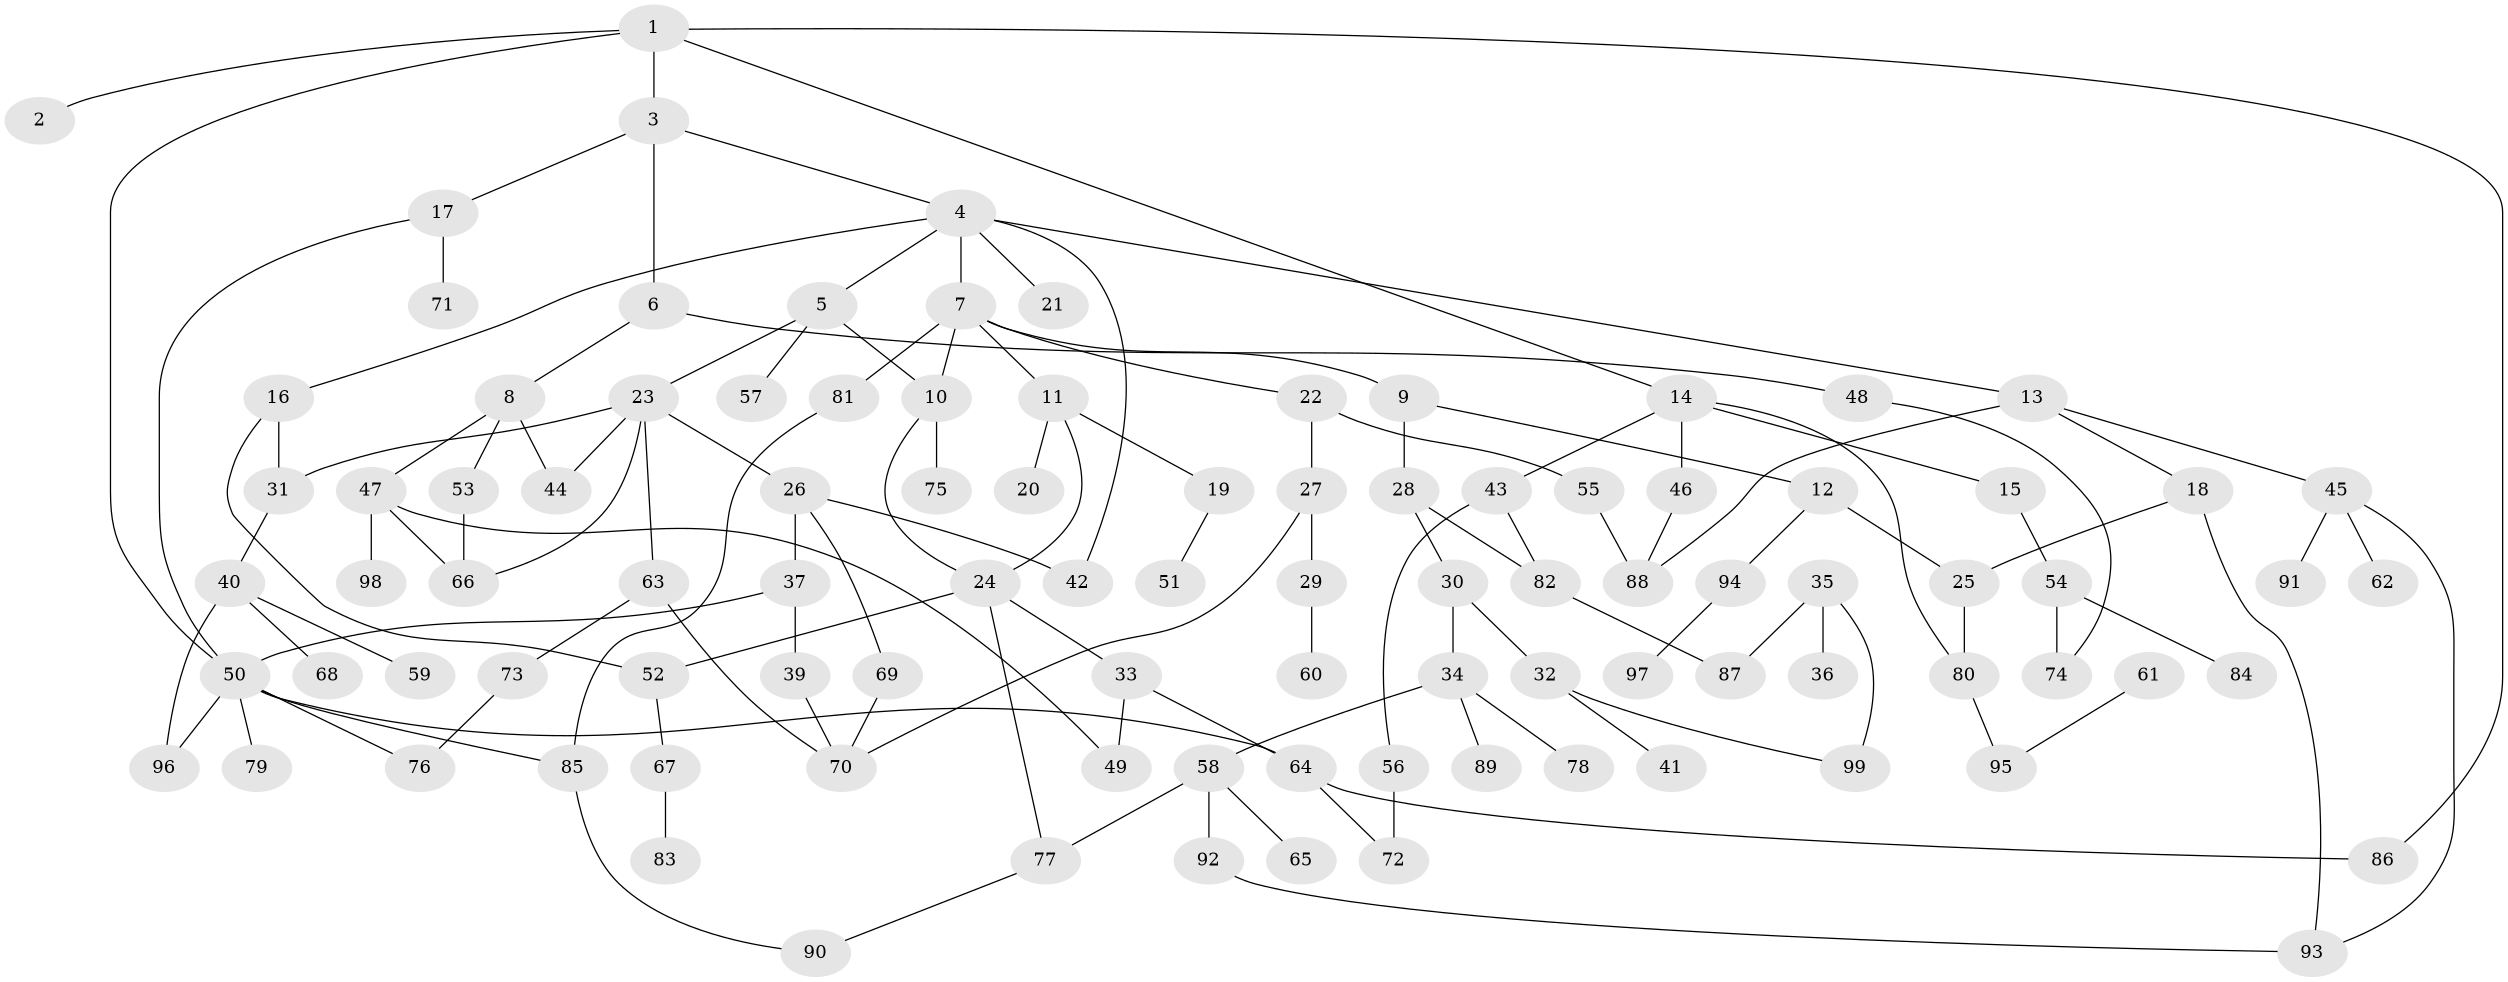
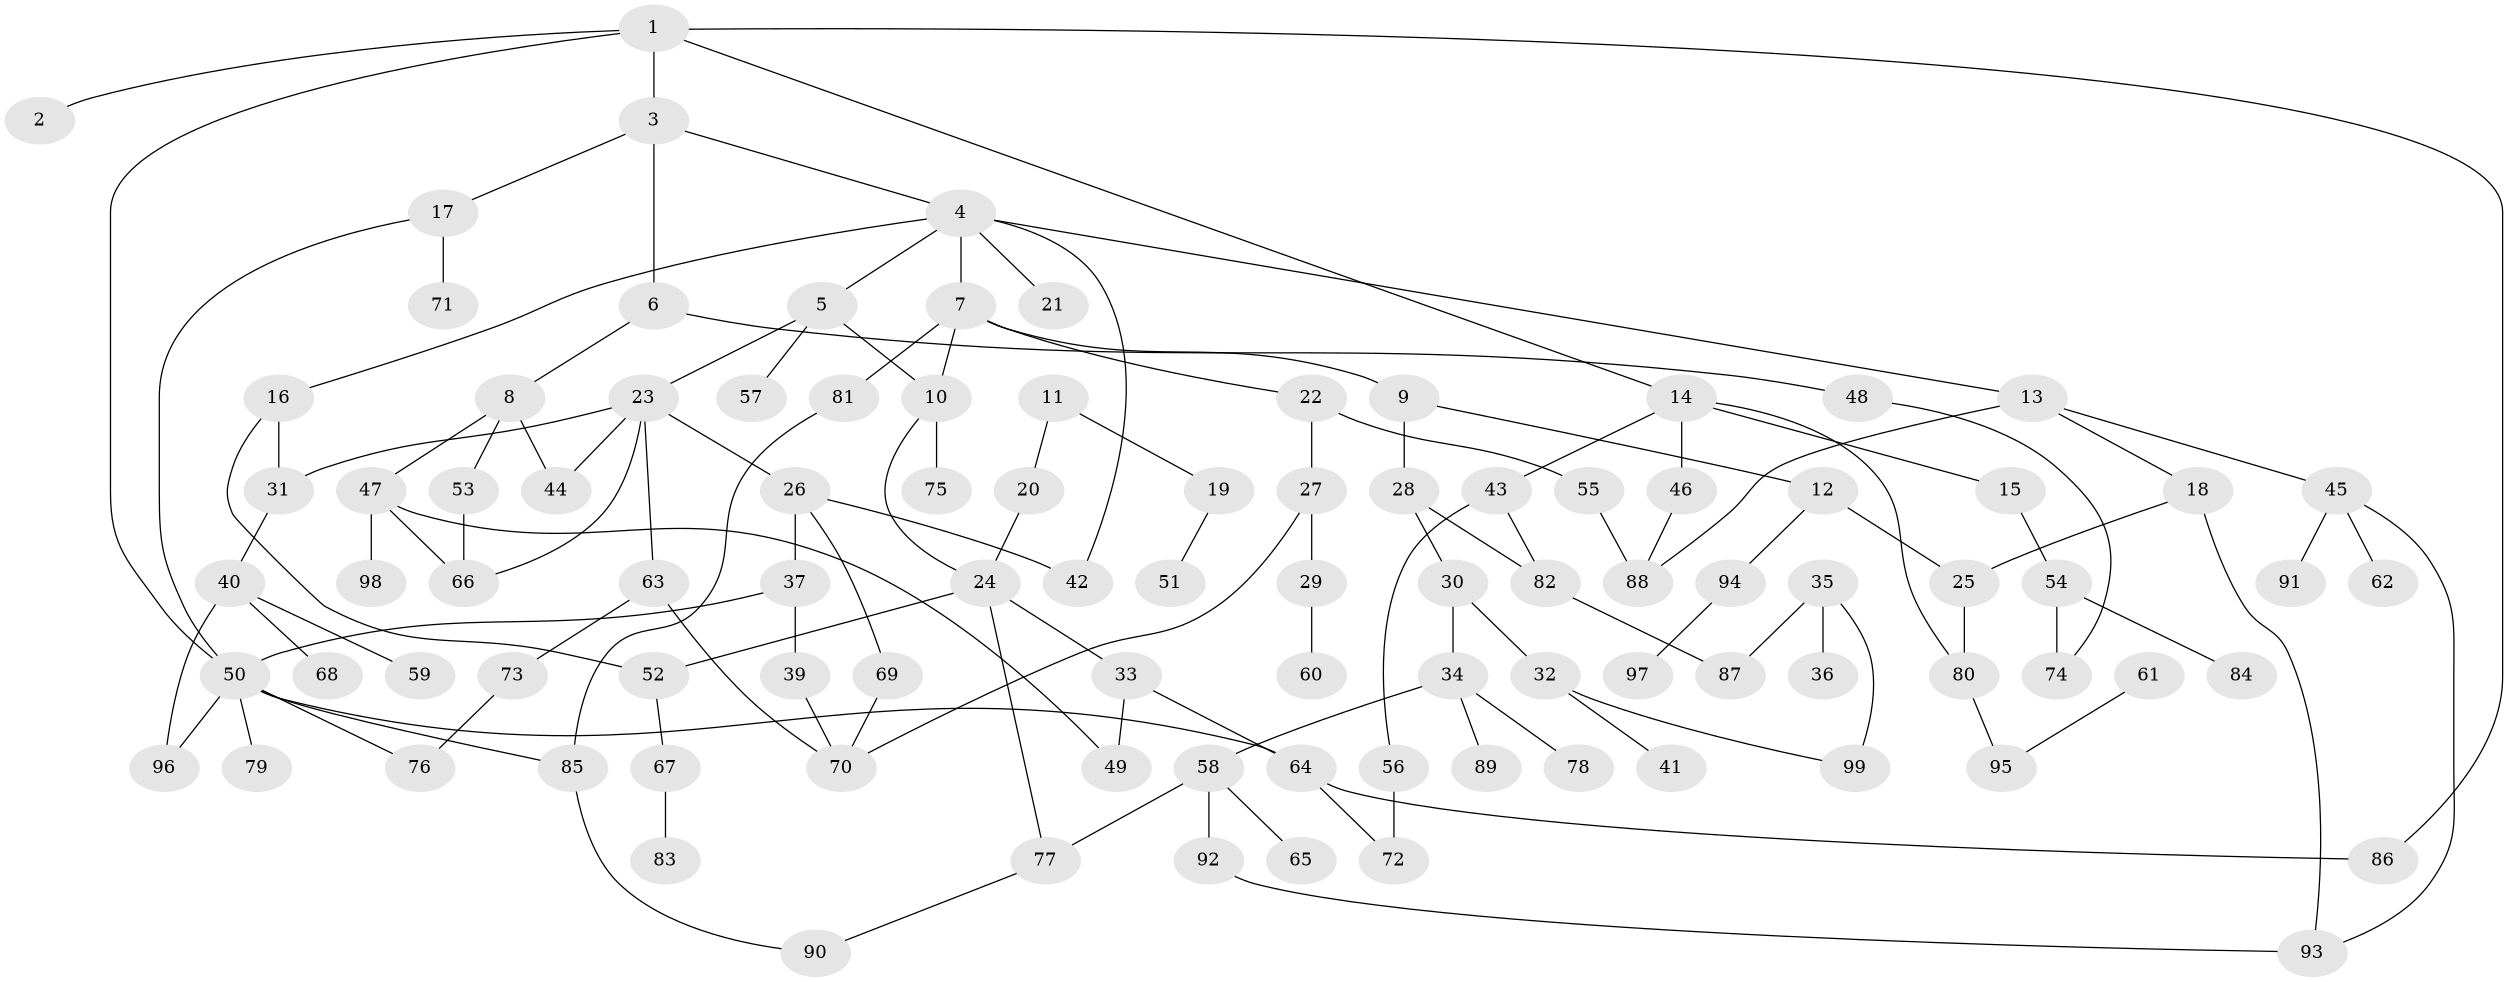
edge "7" -- "11": removed
edge "11" -- "24": now "20" -- "24"
